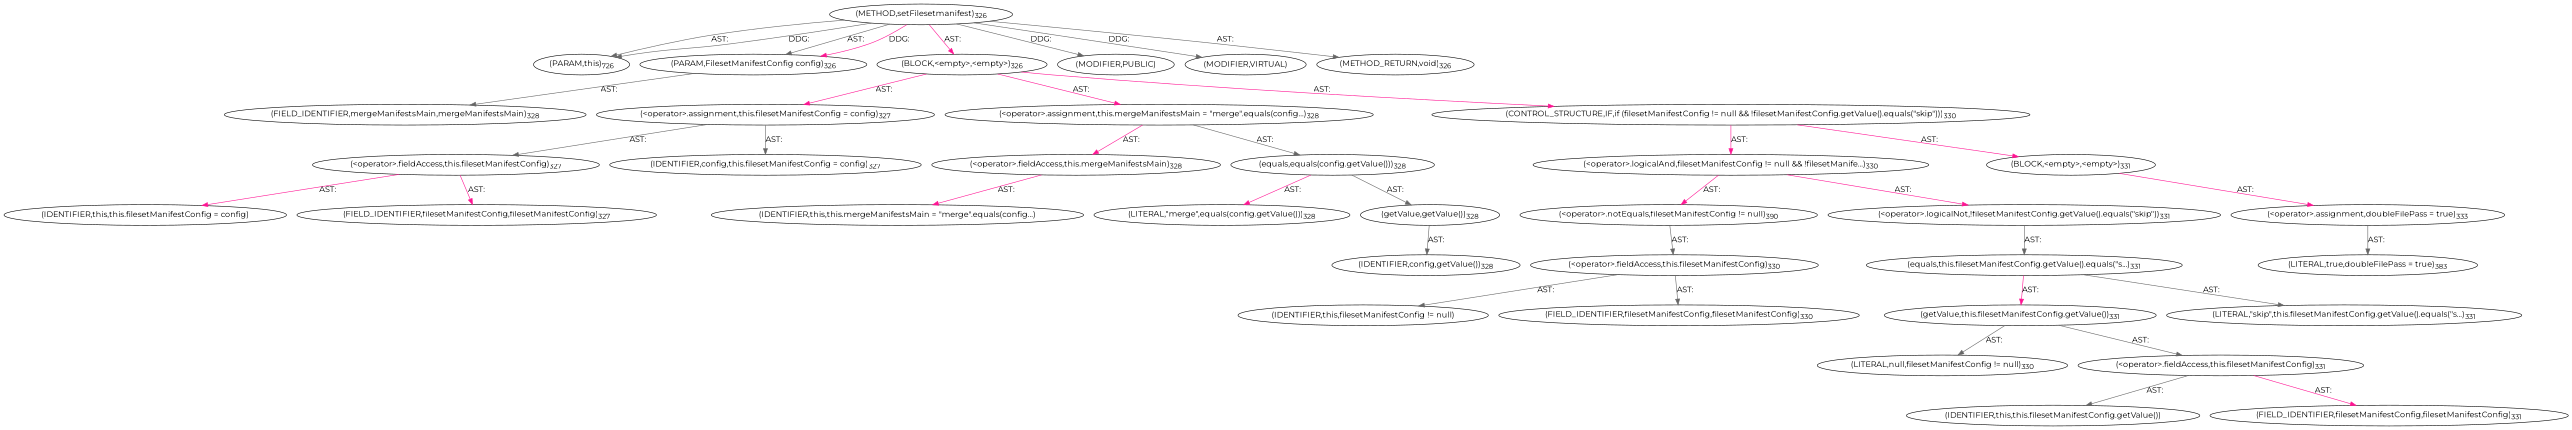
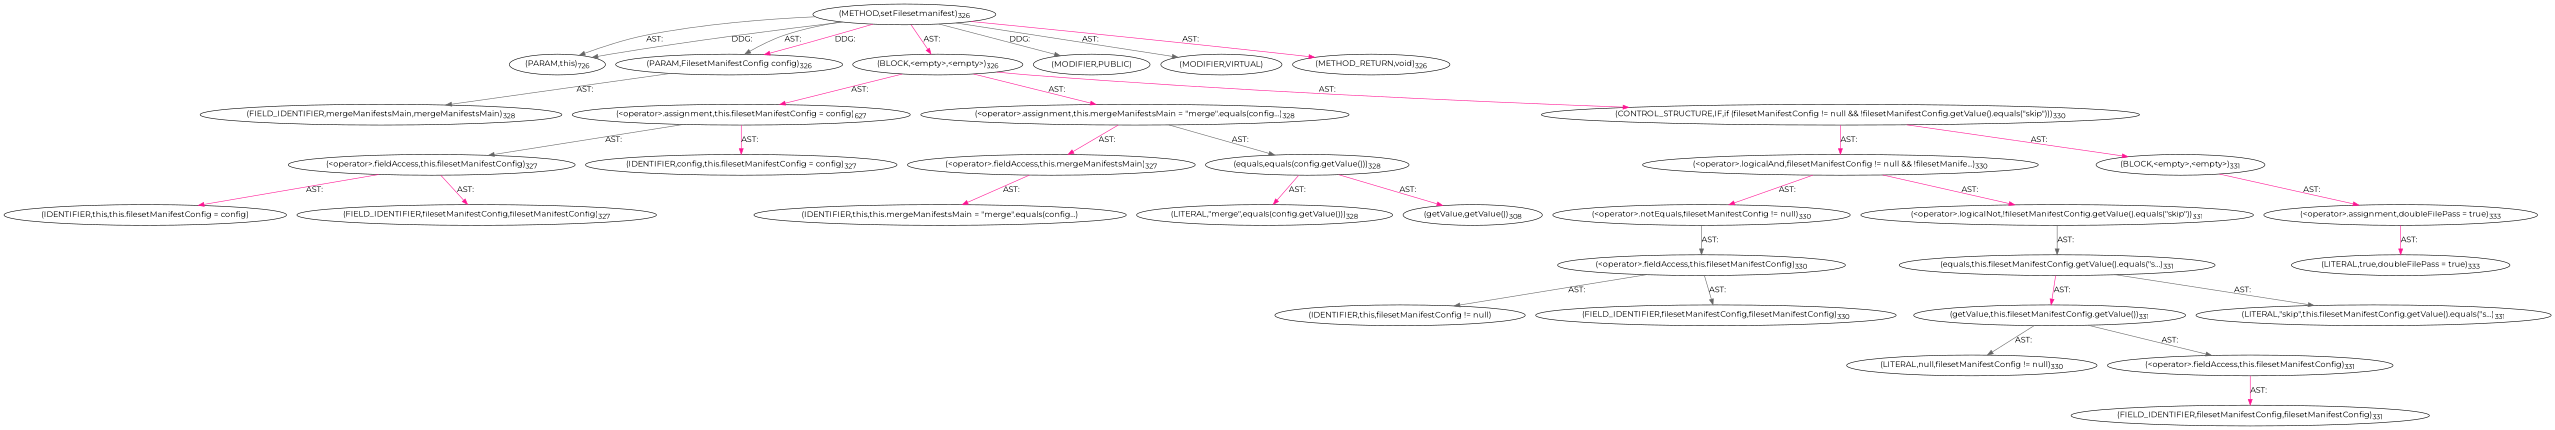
edge "(METHOD,setFilesetmanifest)" -> "(METHOD_RETURN,void)": color gray40 -> deeppink
edge "(METHOD,setFilesetmanifest)" -> "(MODIFIER,VIRTUAL)": label "DDG: " -> "AST: "
node "(<operator>.assignment,this.filesetManifestConfig = config)": text "327" -> "627"
edge "(<operator>.assignment,this.filesetManifestConfig = config)" -> "(IDENTIFIER,config,this.filesetManifestConfig = config)": color gray40 -> deeppink
node "(<operator>.fieldAccess,this.mergeManifestsMain)": text "328" -> "327"
edge "(equals,equals(config.getValue()))" -> "(getValue,getValue())": color gray40 -> deeppink
node "(getValue,getValue())": text "328" -> "308"
node "(<operator>.notEquals,filesetManifestConfig != null)": text "390" -> "330"
edge "(<operator>.assignment,doubleFilePass = true)" -> "(LITERAL,true,doubleFilePass = true)": color gray40 -> deeppink
node "(LITERAL,true,doubleFilePass = true)": text "383" -> "333"
node "(IDENTIFIER,config,getValue())": removed
node "(IDENTIFIER,this,this.filesetManifestConfig.getValue())": removed
